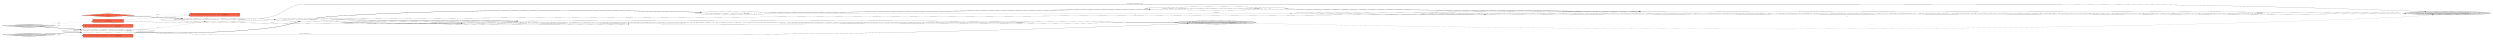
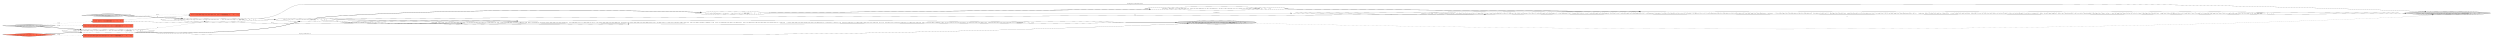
node "createDelegationToken['0', '0', '1']": fillcolor tomato -> lightgray
node "expireDelegationToken['1', '0', '0']": fillcolor lightgray -> tomato
